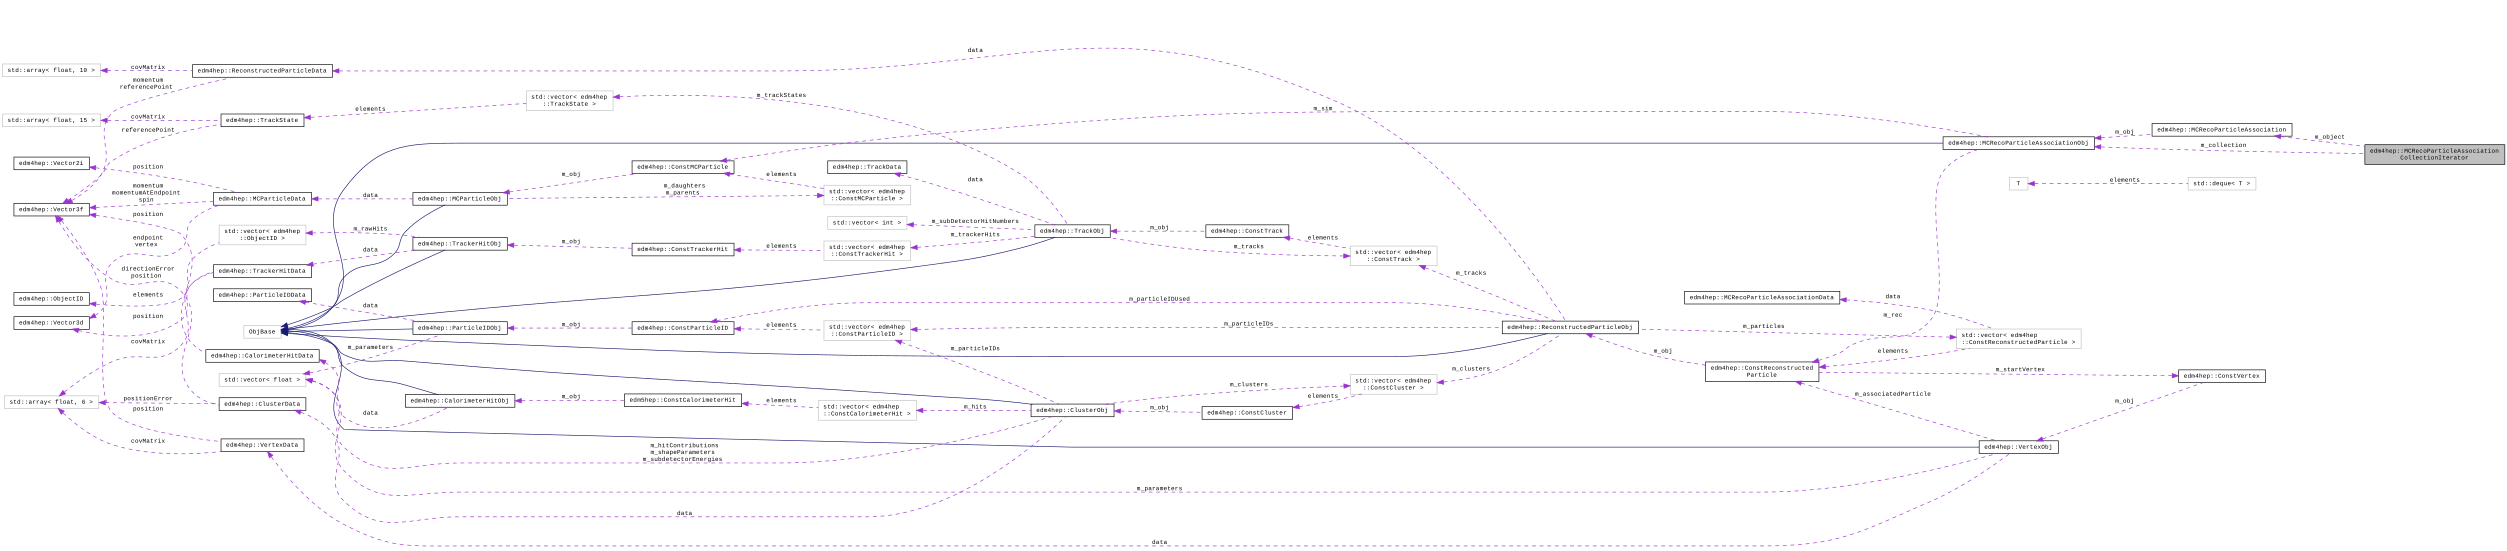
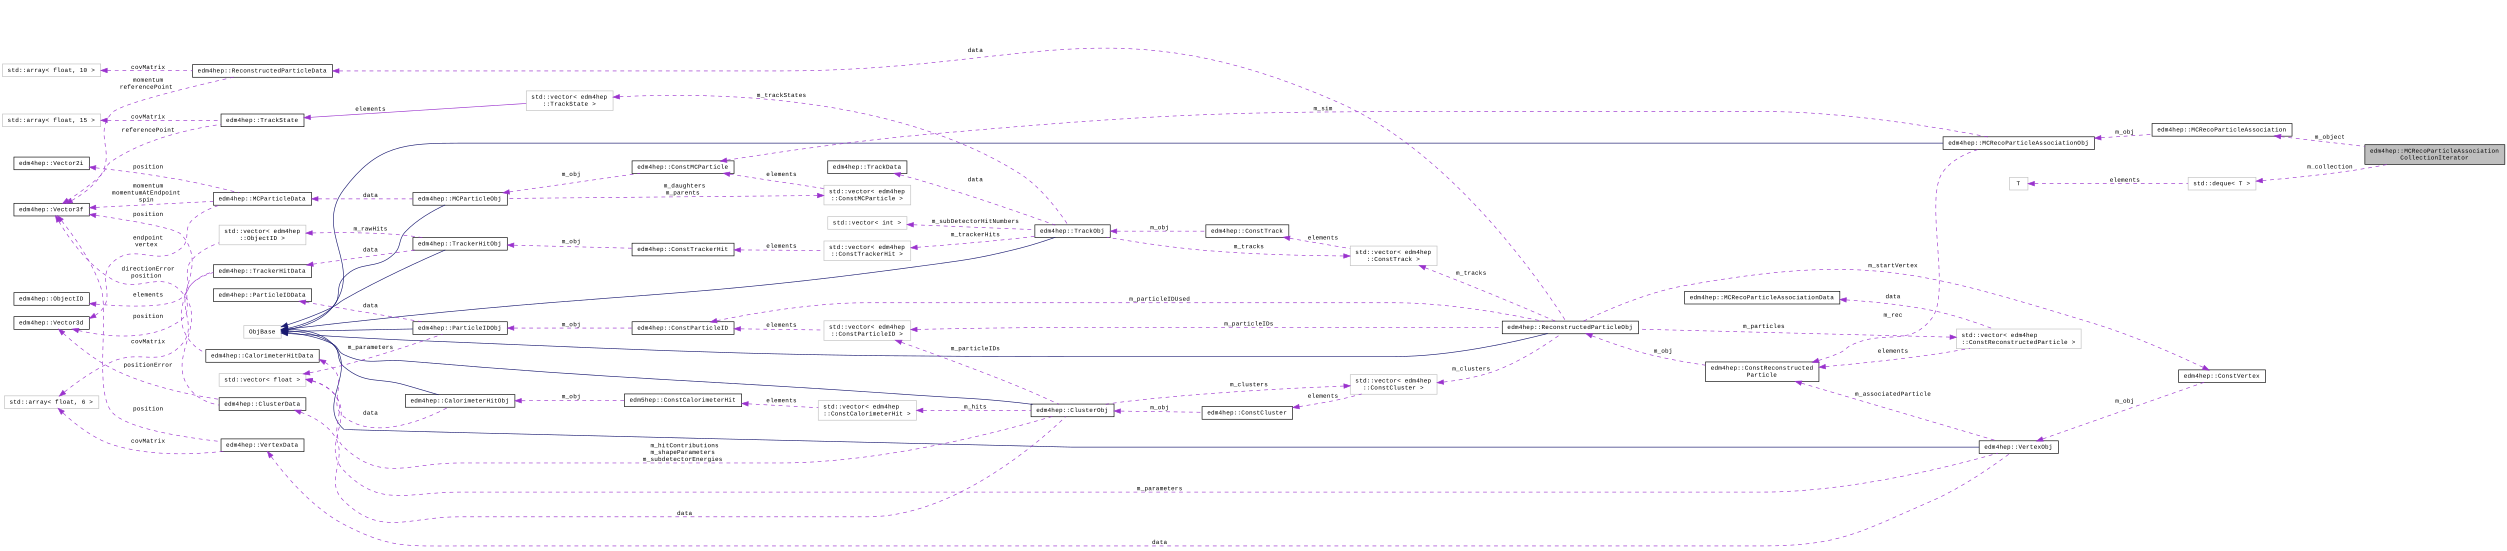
edge "std::vector< edm4hep ::TrackState >" -> "edm4hep::TrackState": style dashed -> solid
edge "edm4hep::MCRecoParticleAssociation CollectionIterator" -> "edm4hep::MCRecoParticleAssociationObj": now "edm4hep::MCRecoParticleAssociation CollectionIterator" -> "std::deque< T >"
edge "edm4hep::ConstReconstructed Particle" -> "edm4hep::ConstVertex": now "edm4hep::ReconstructedParticleObj" -> "edm4hep::ConstVertex"
edge "edm4hep::ClusterData" -> "std::array< float, 6 >": now "edm4hep::ClusterData" -> "edm4hep::Vector3d"
